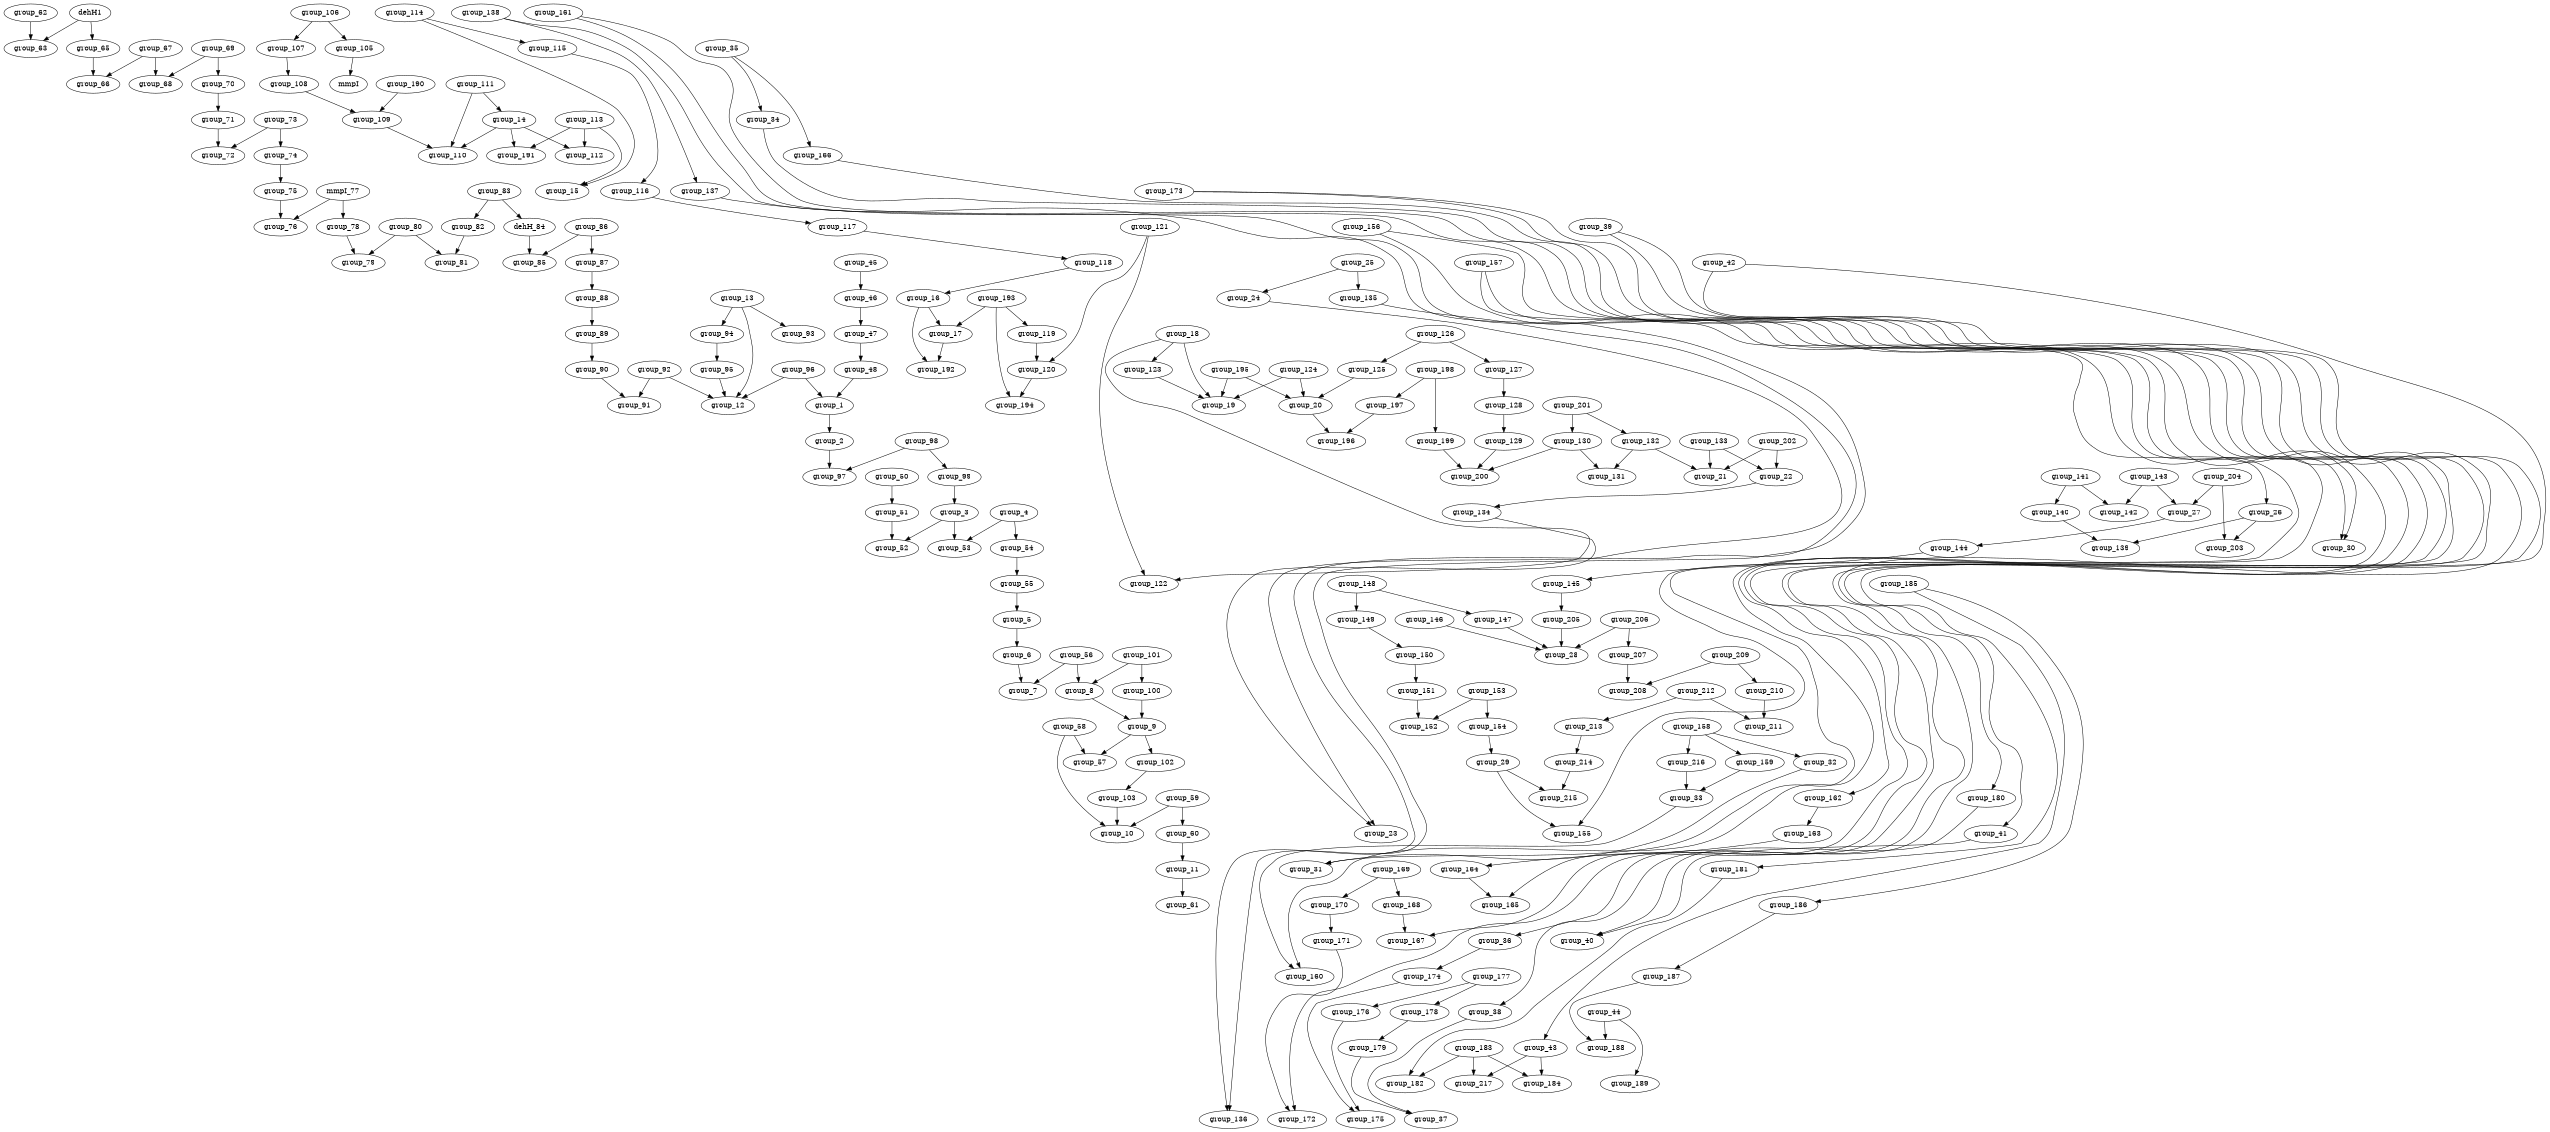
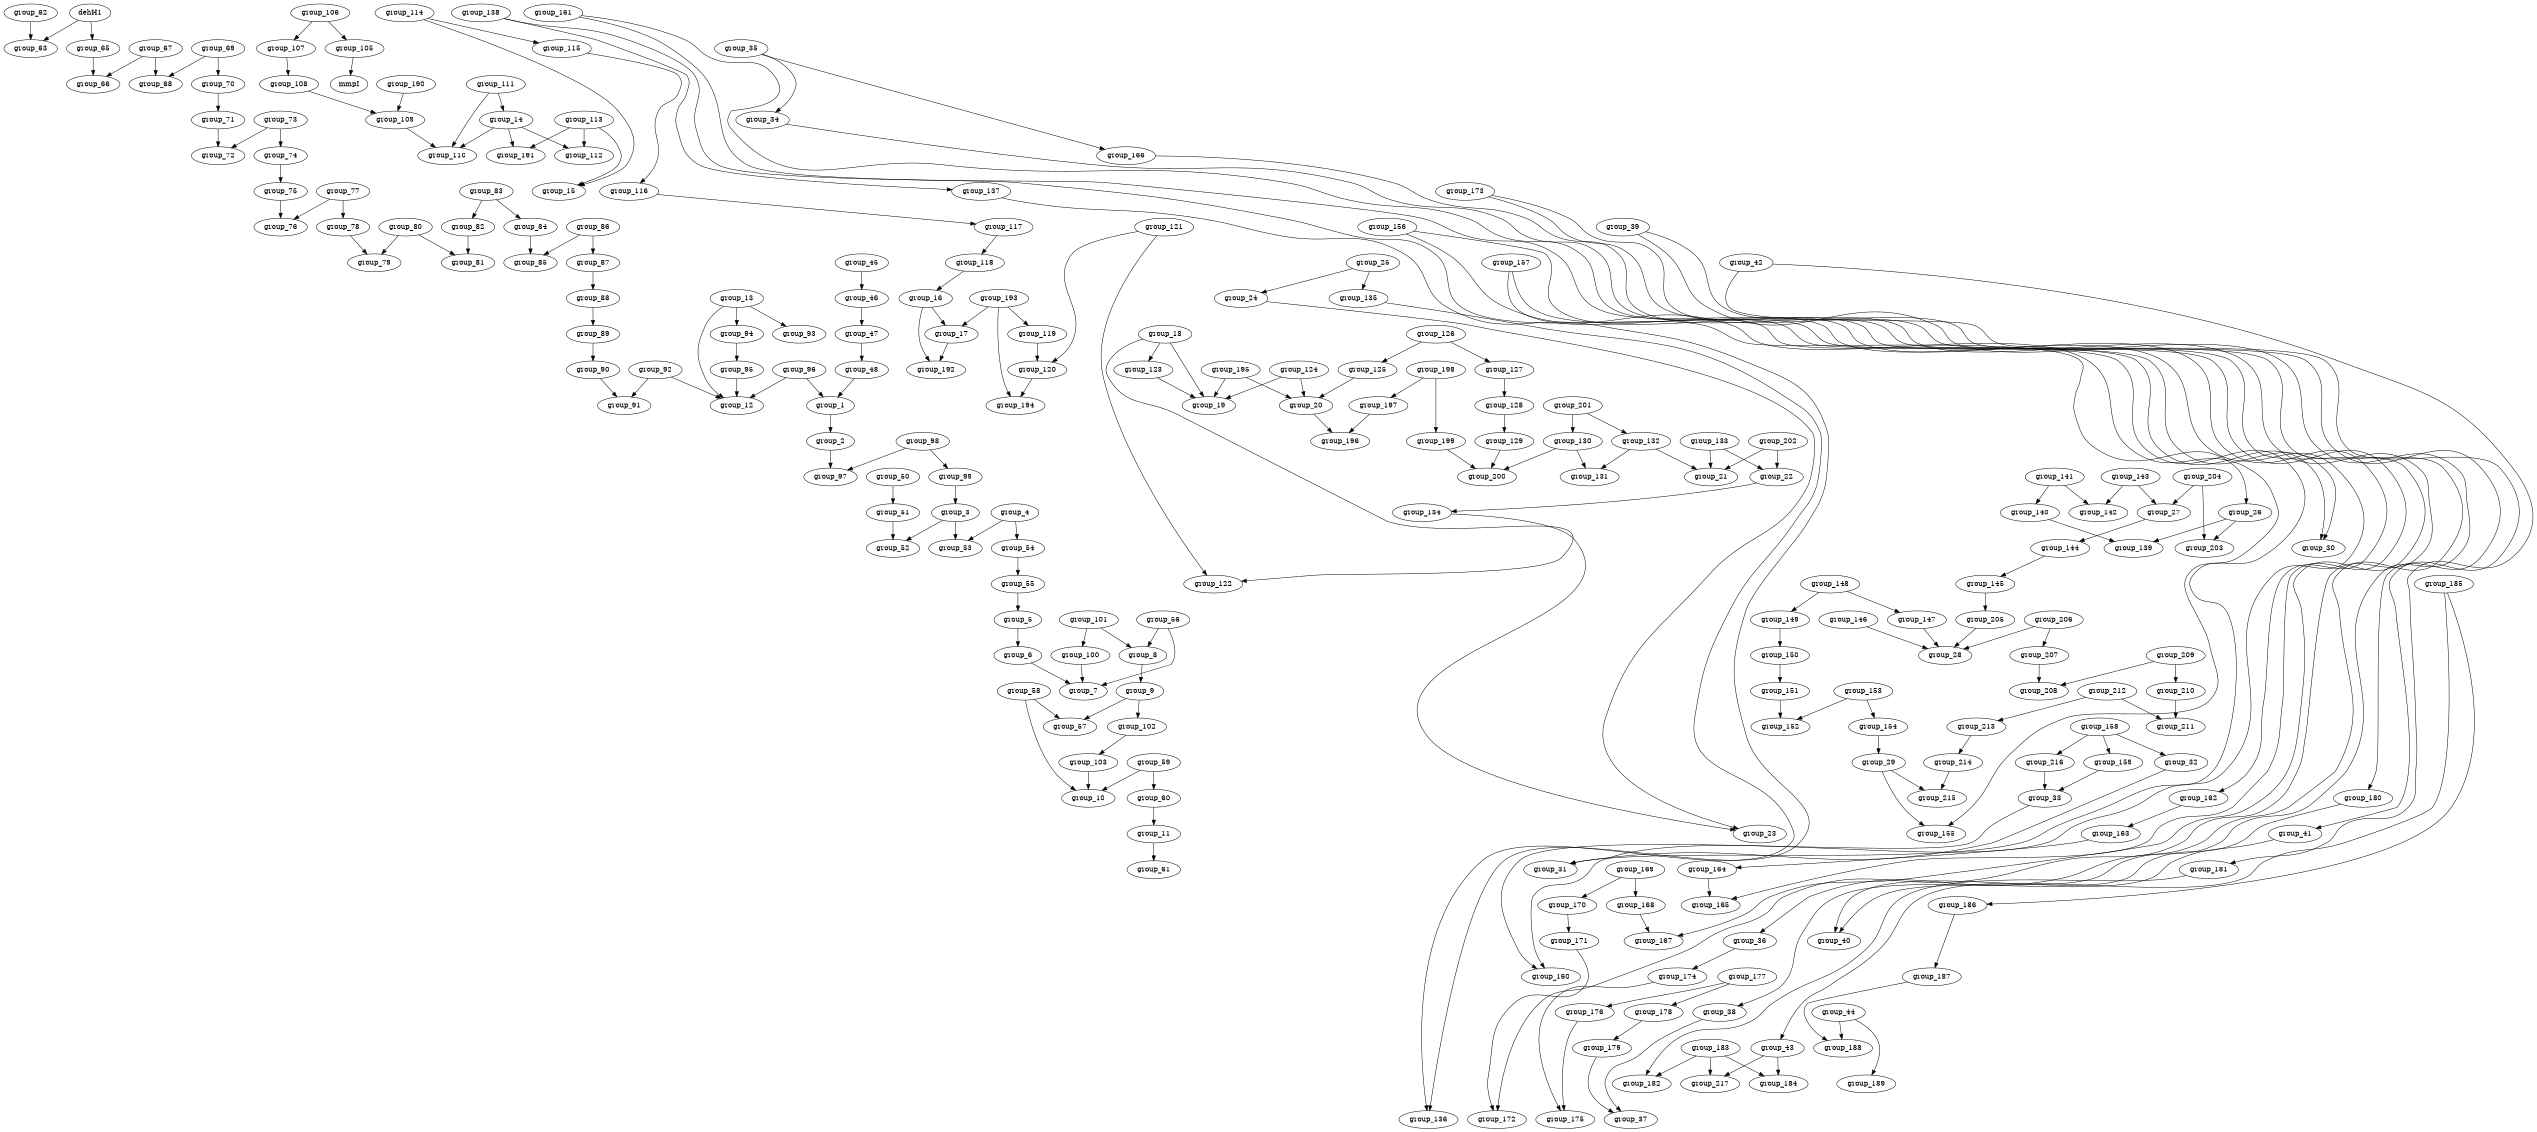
node "mmpI_77": label "mmpI_77" -> "group_77"
node "dehH_84": label "dehH_84" -> "group_84"
edge "group_100" -> "group_9": now "group_100" -> "group_7"
